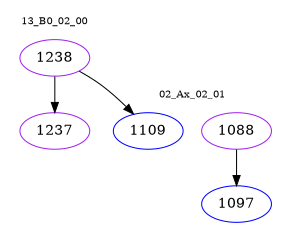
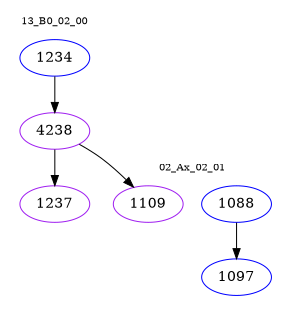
node "1238": label "1238" -> "4238"
node "1234": added
node "1109": color blue -> purple
node "1088": color purple -> blue
